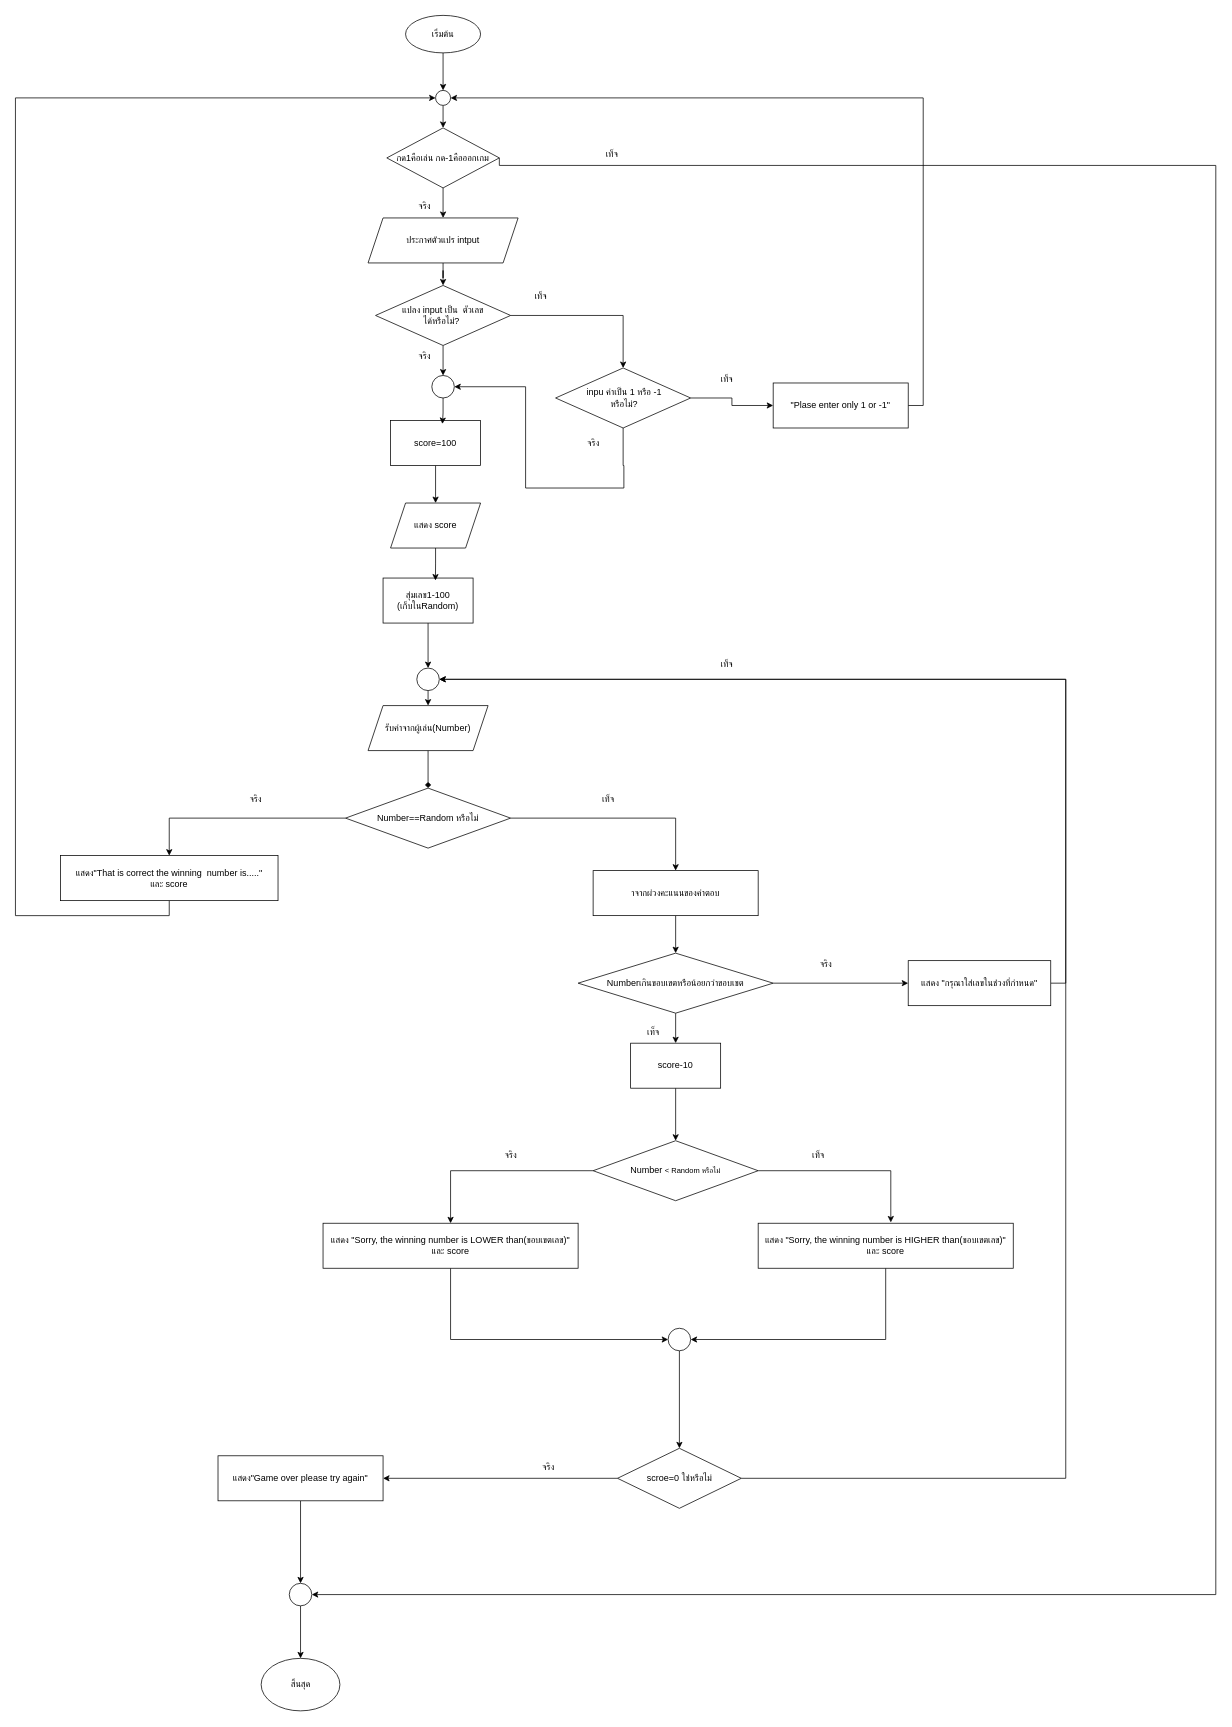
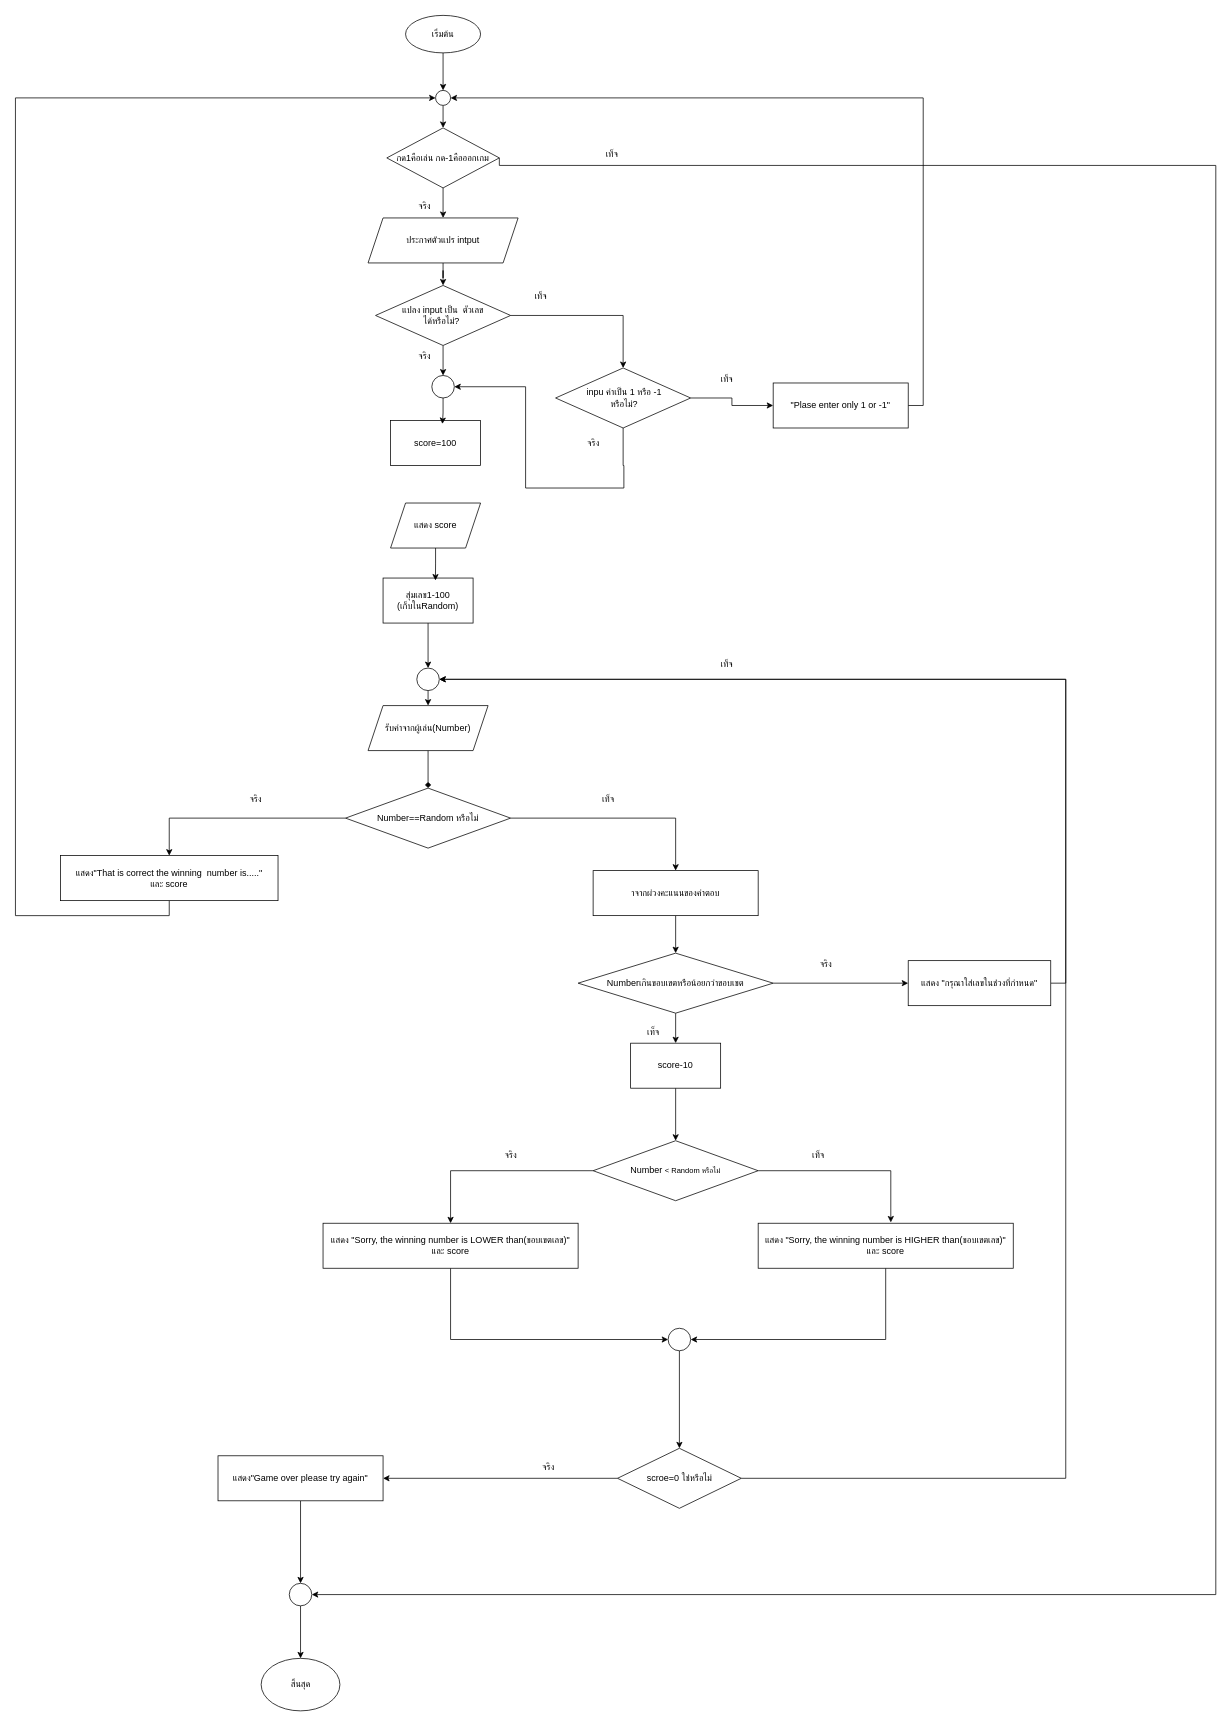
edge "score=100" -> "แสดง score": removed
